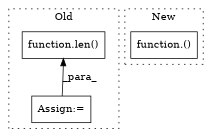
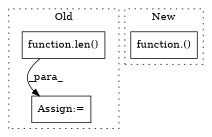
edge "Assign:=" -> "function.len()": reversed
